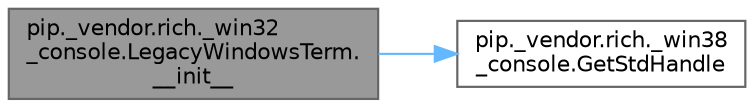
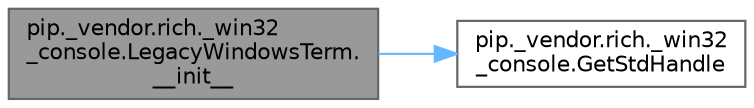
node "pip._vendor.rich._win38 _console.GetStdHandle": label "pip._vendor.rich._win38 _console.GetStdHandle" -> "pip._vendor.rich._win32 _console.GetStdHandle"
